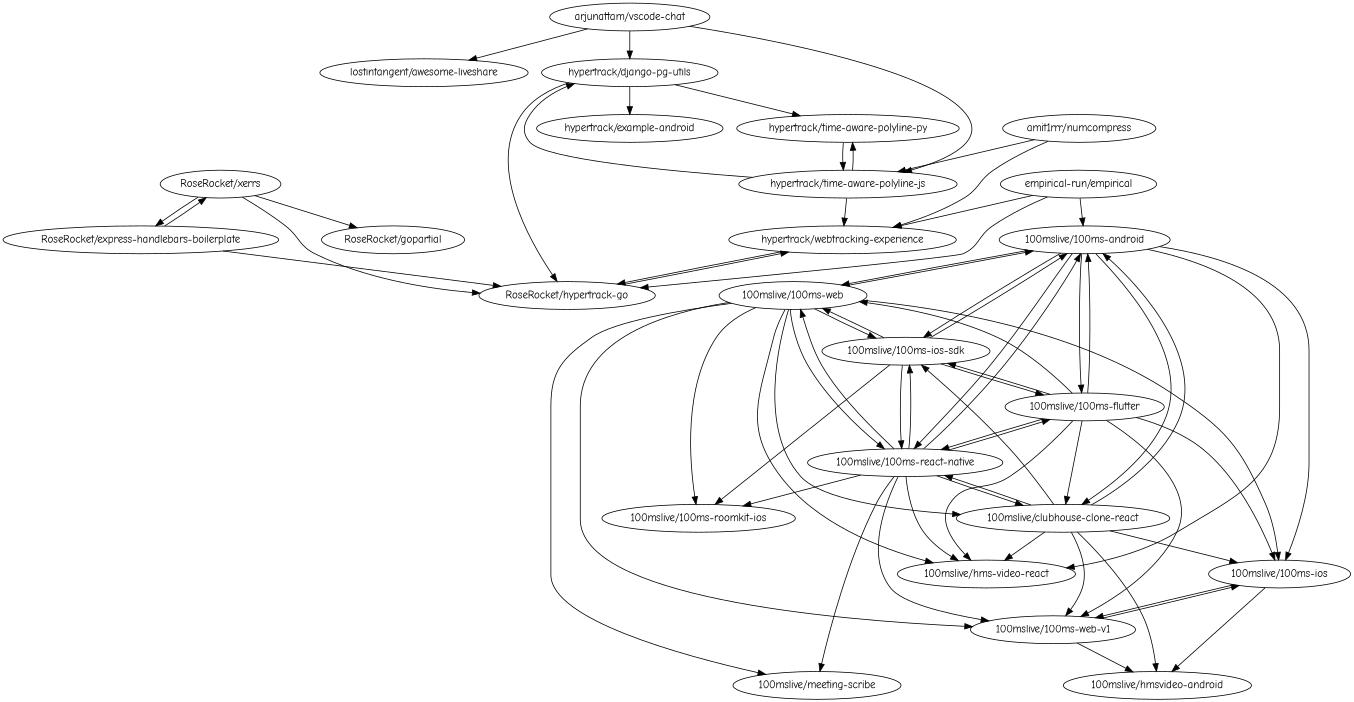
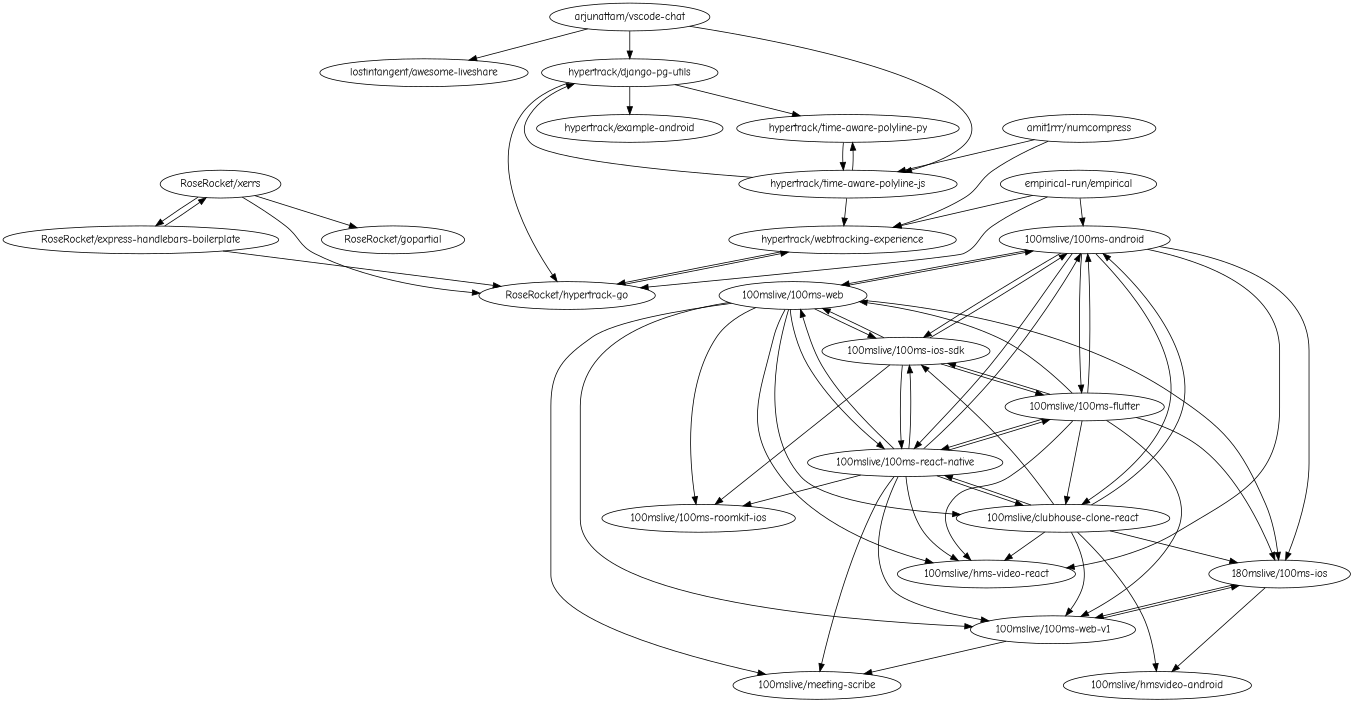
node "100mslive/100ms-ios": label "100mslive/100ms-ios" -> "180mslive/100ms-ios"
edge "100mslive/100ms-web-v1" -> "100mslive/hmsvideo-android": now "100mslive/100ms-web-v1" -> "100mslive/meeting-scribe"
